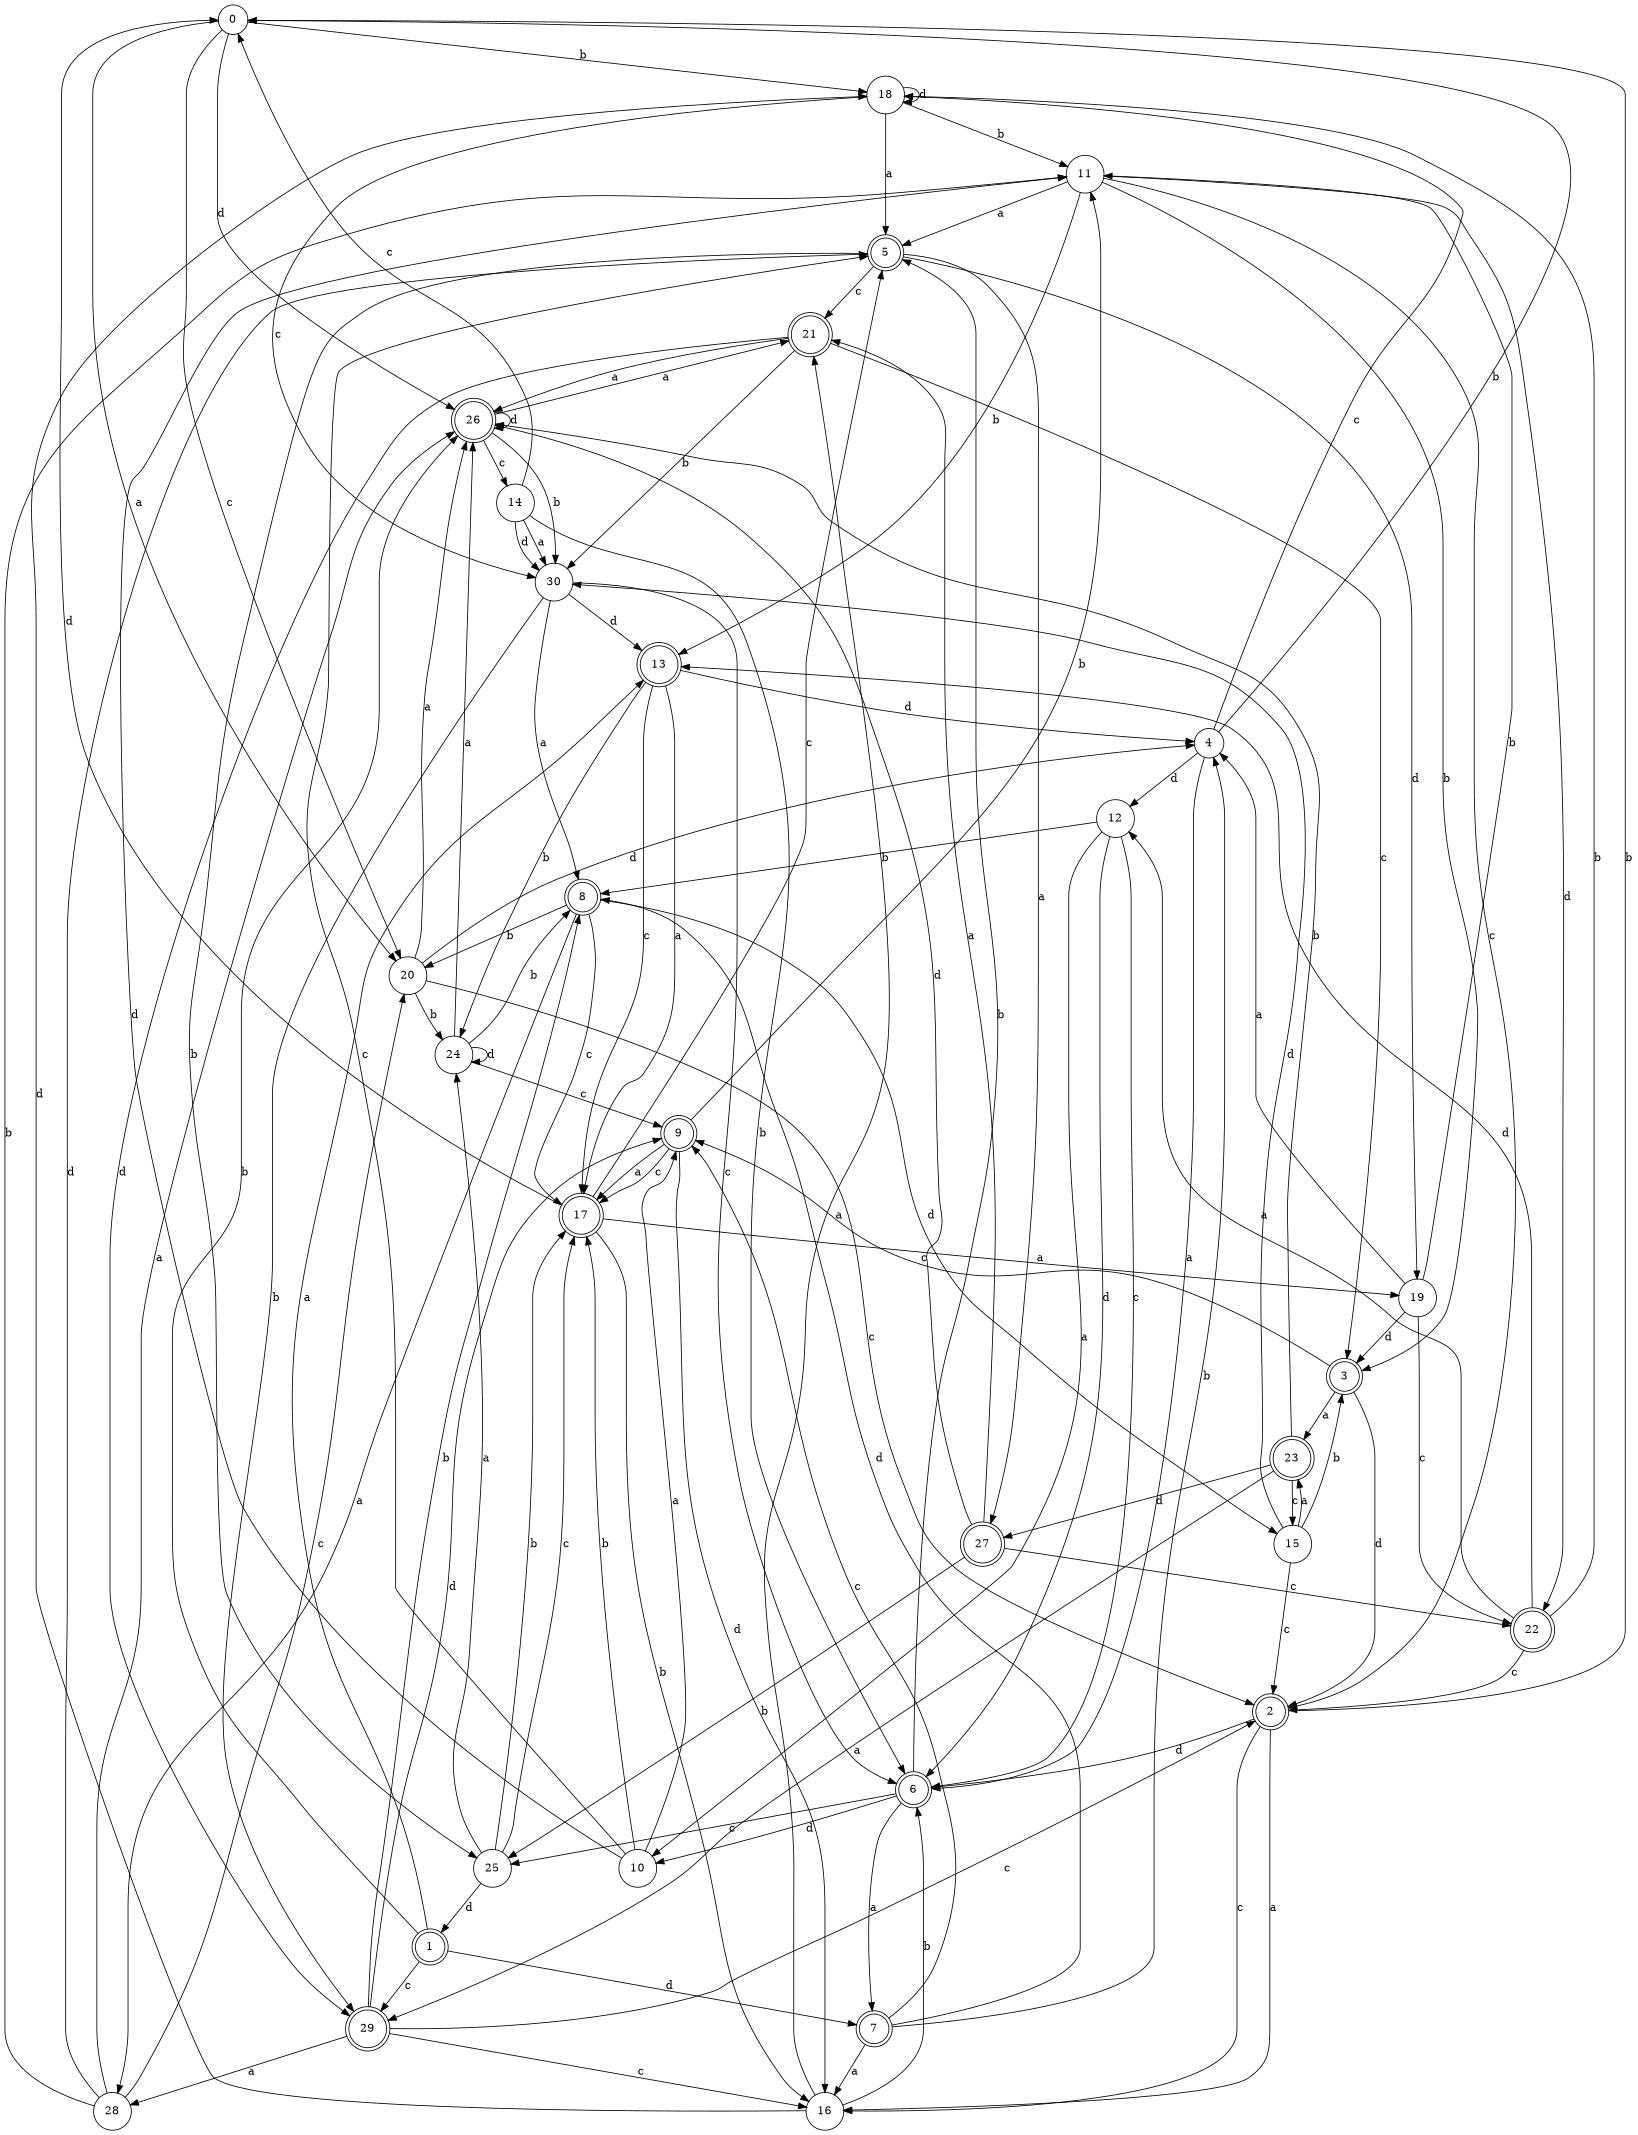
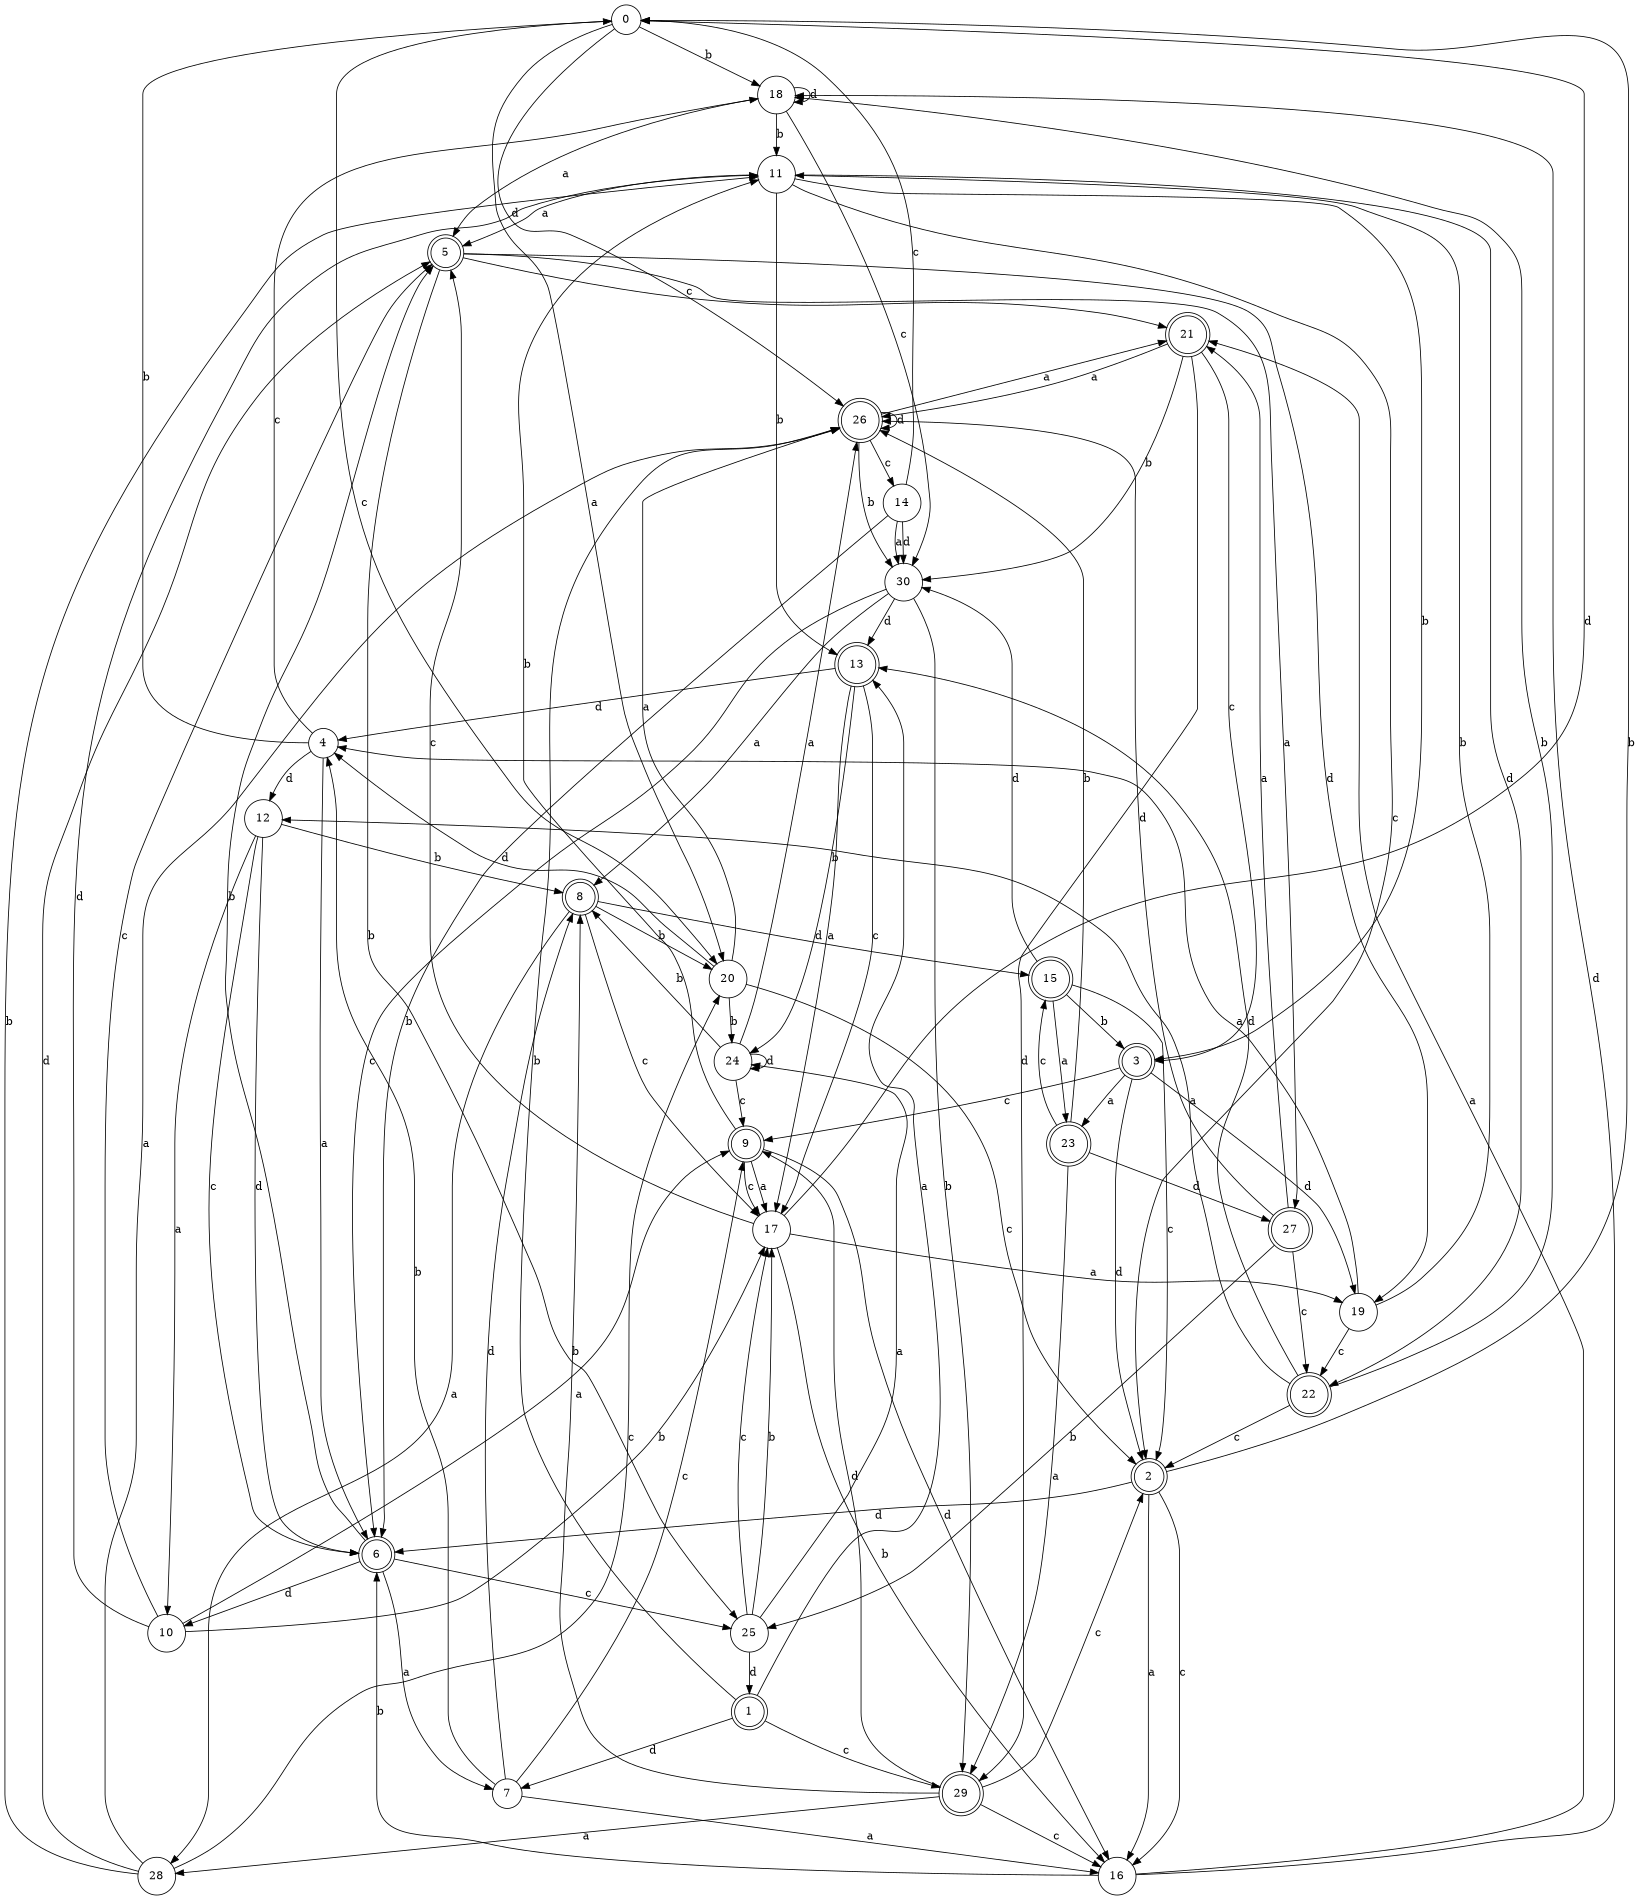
node "17": shape doublecircle -> circle
edge "19" -> "3": reversed
node "15": shape circle -> doublecircle
node "7": shape doublecircle -> circle
